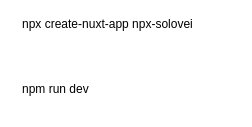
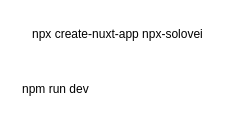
node "npx create-nuxt-app npx-solovei": moved (121, 26) -> (131, 36)
